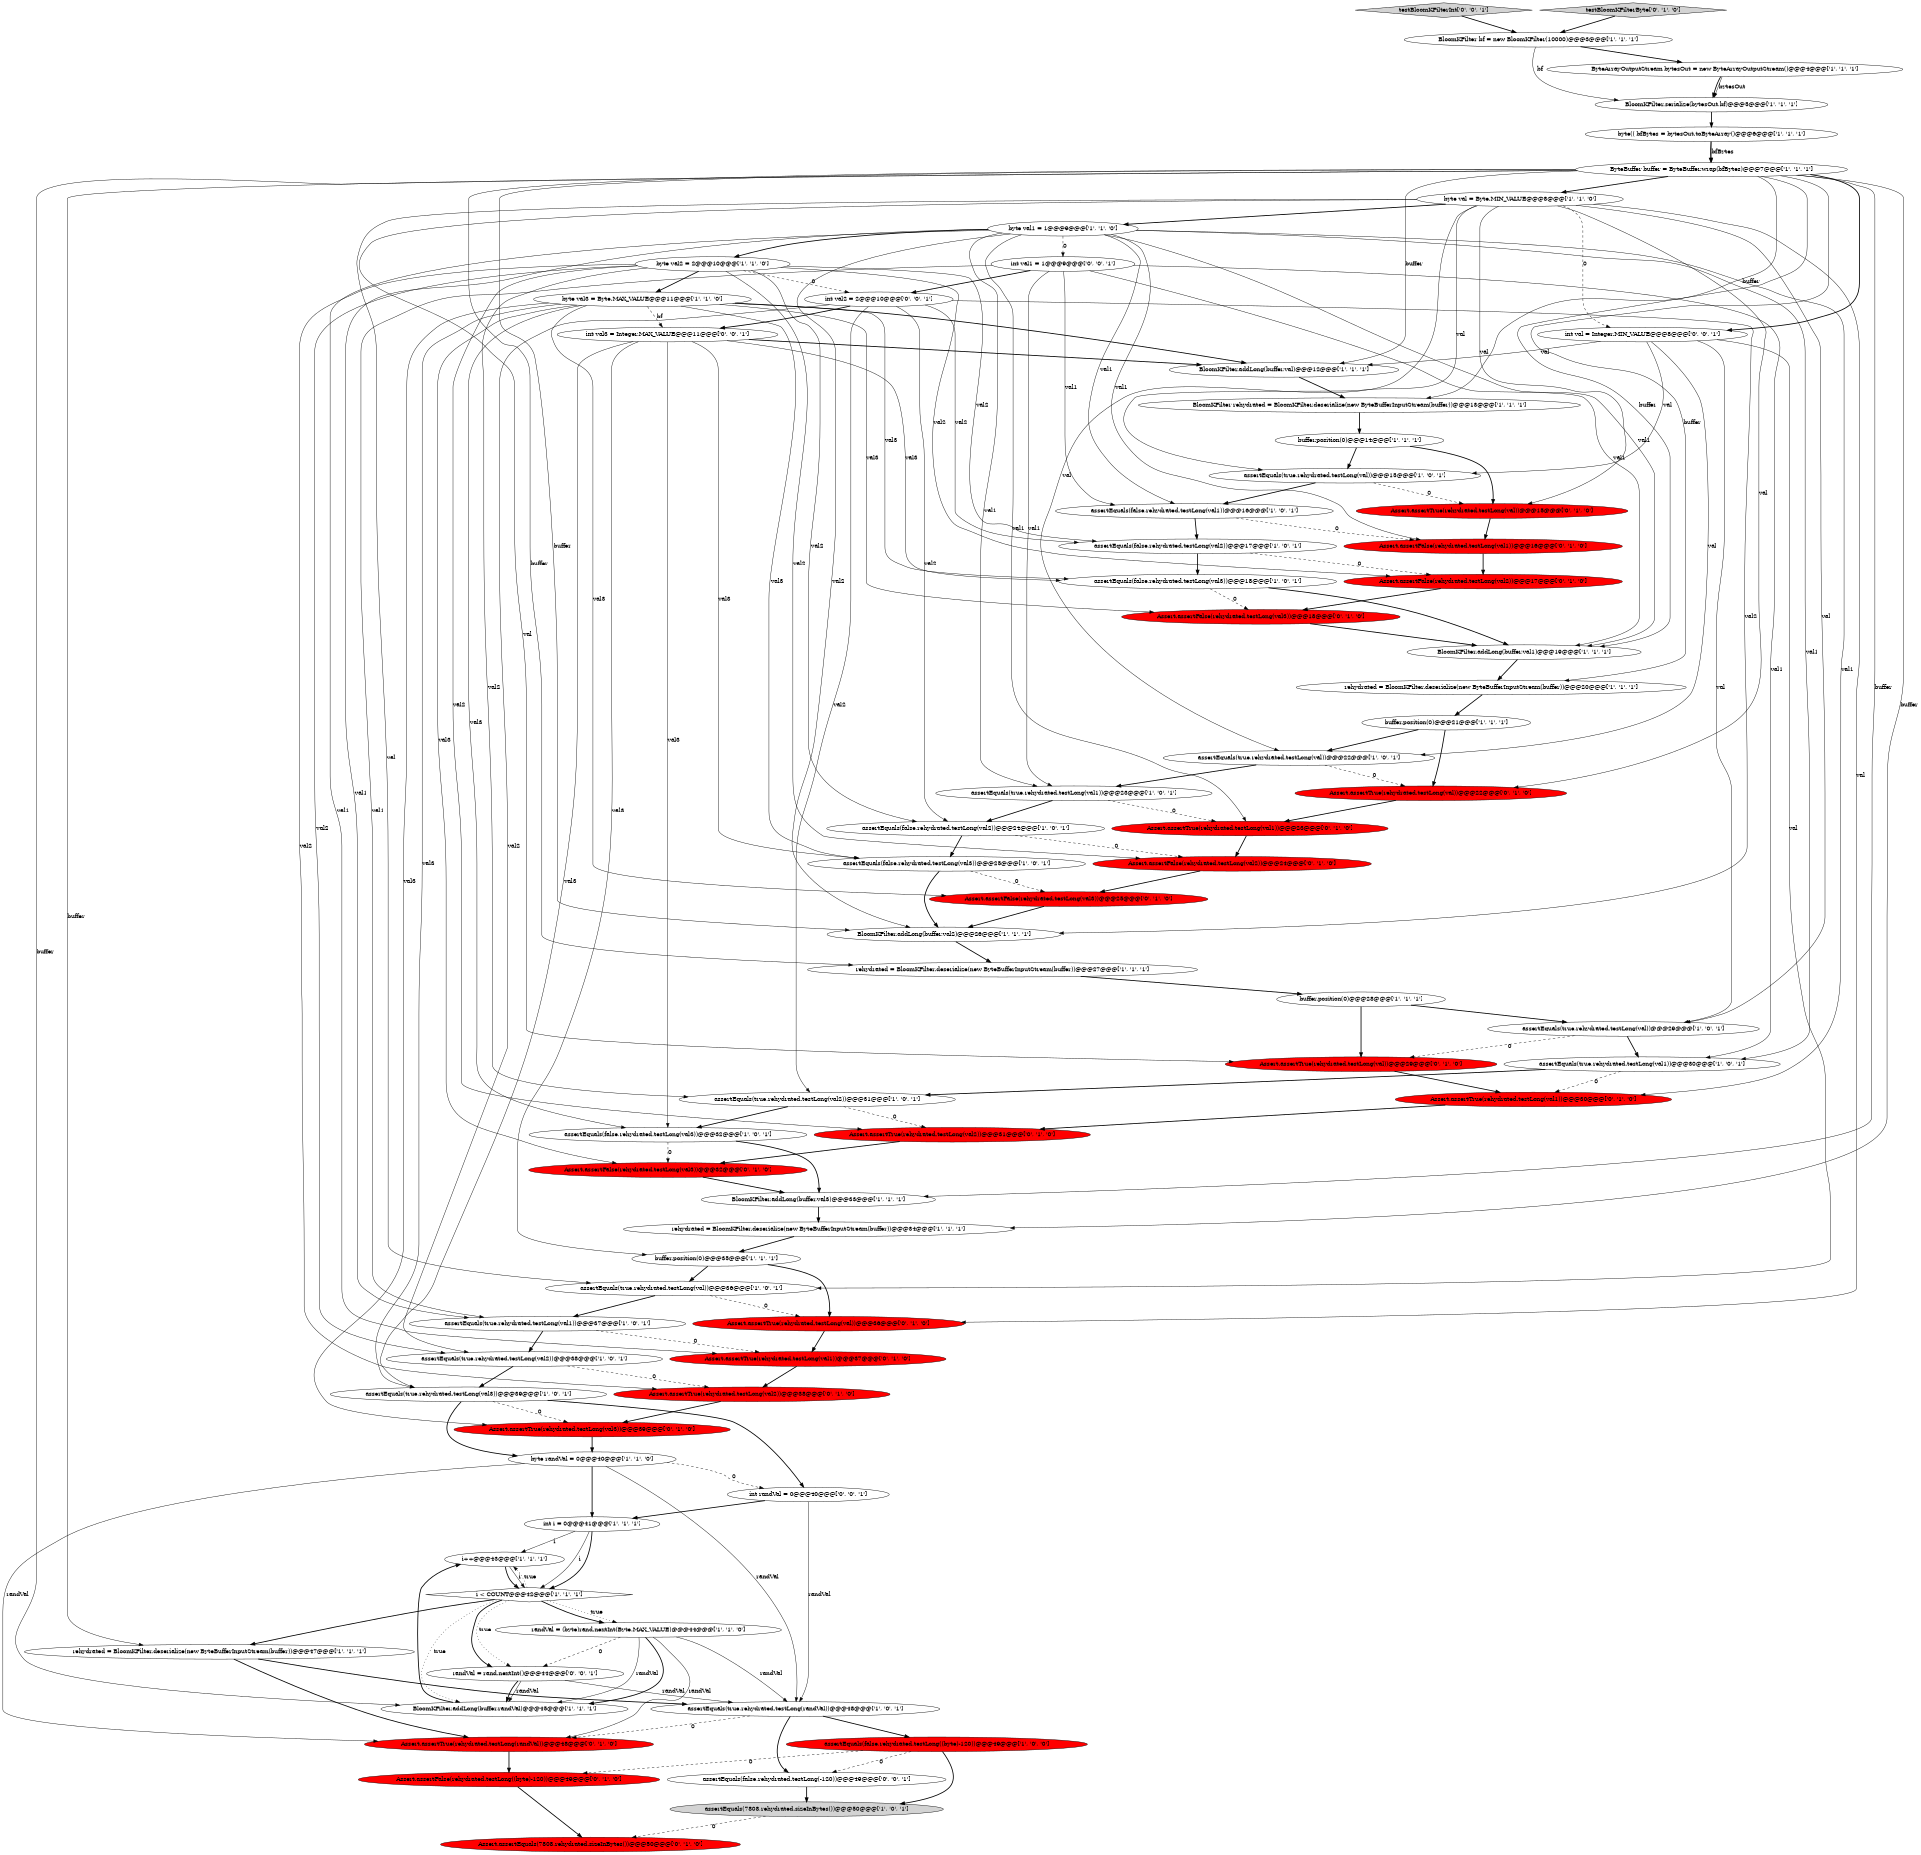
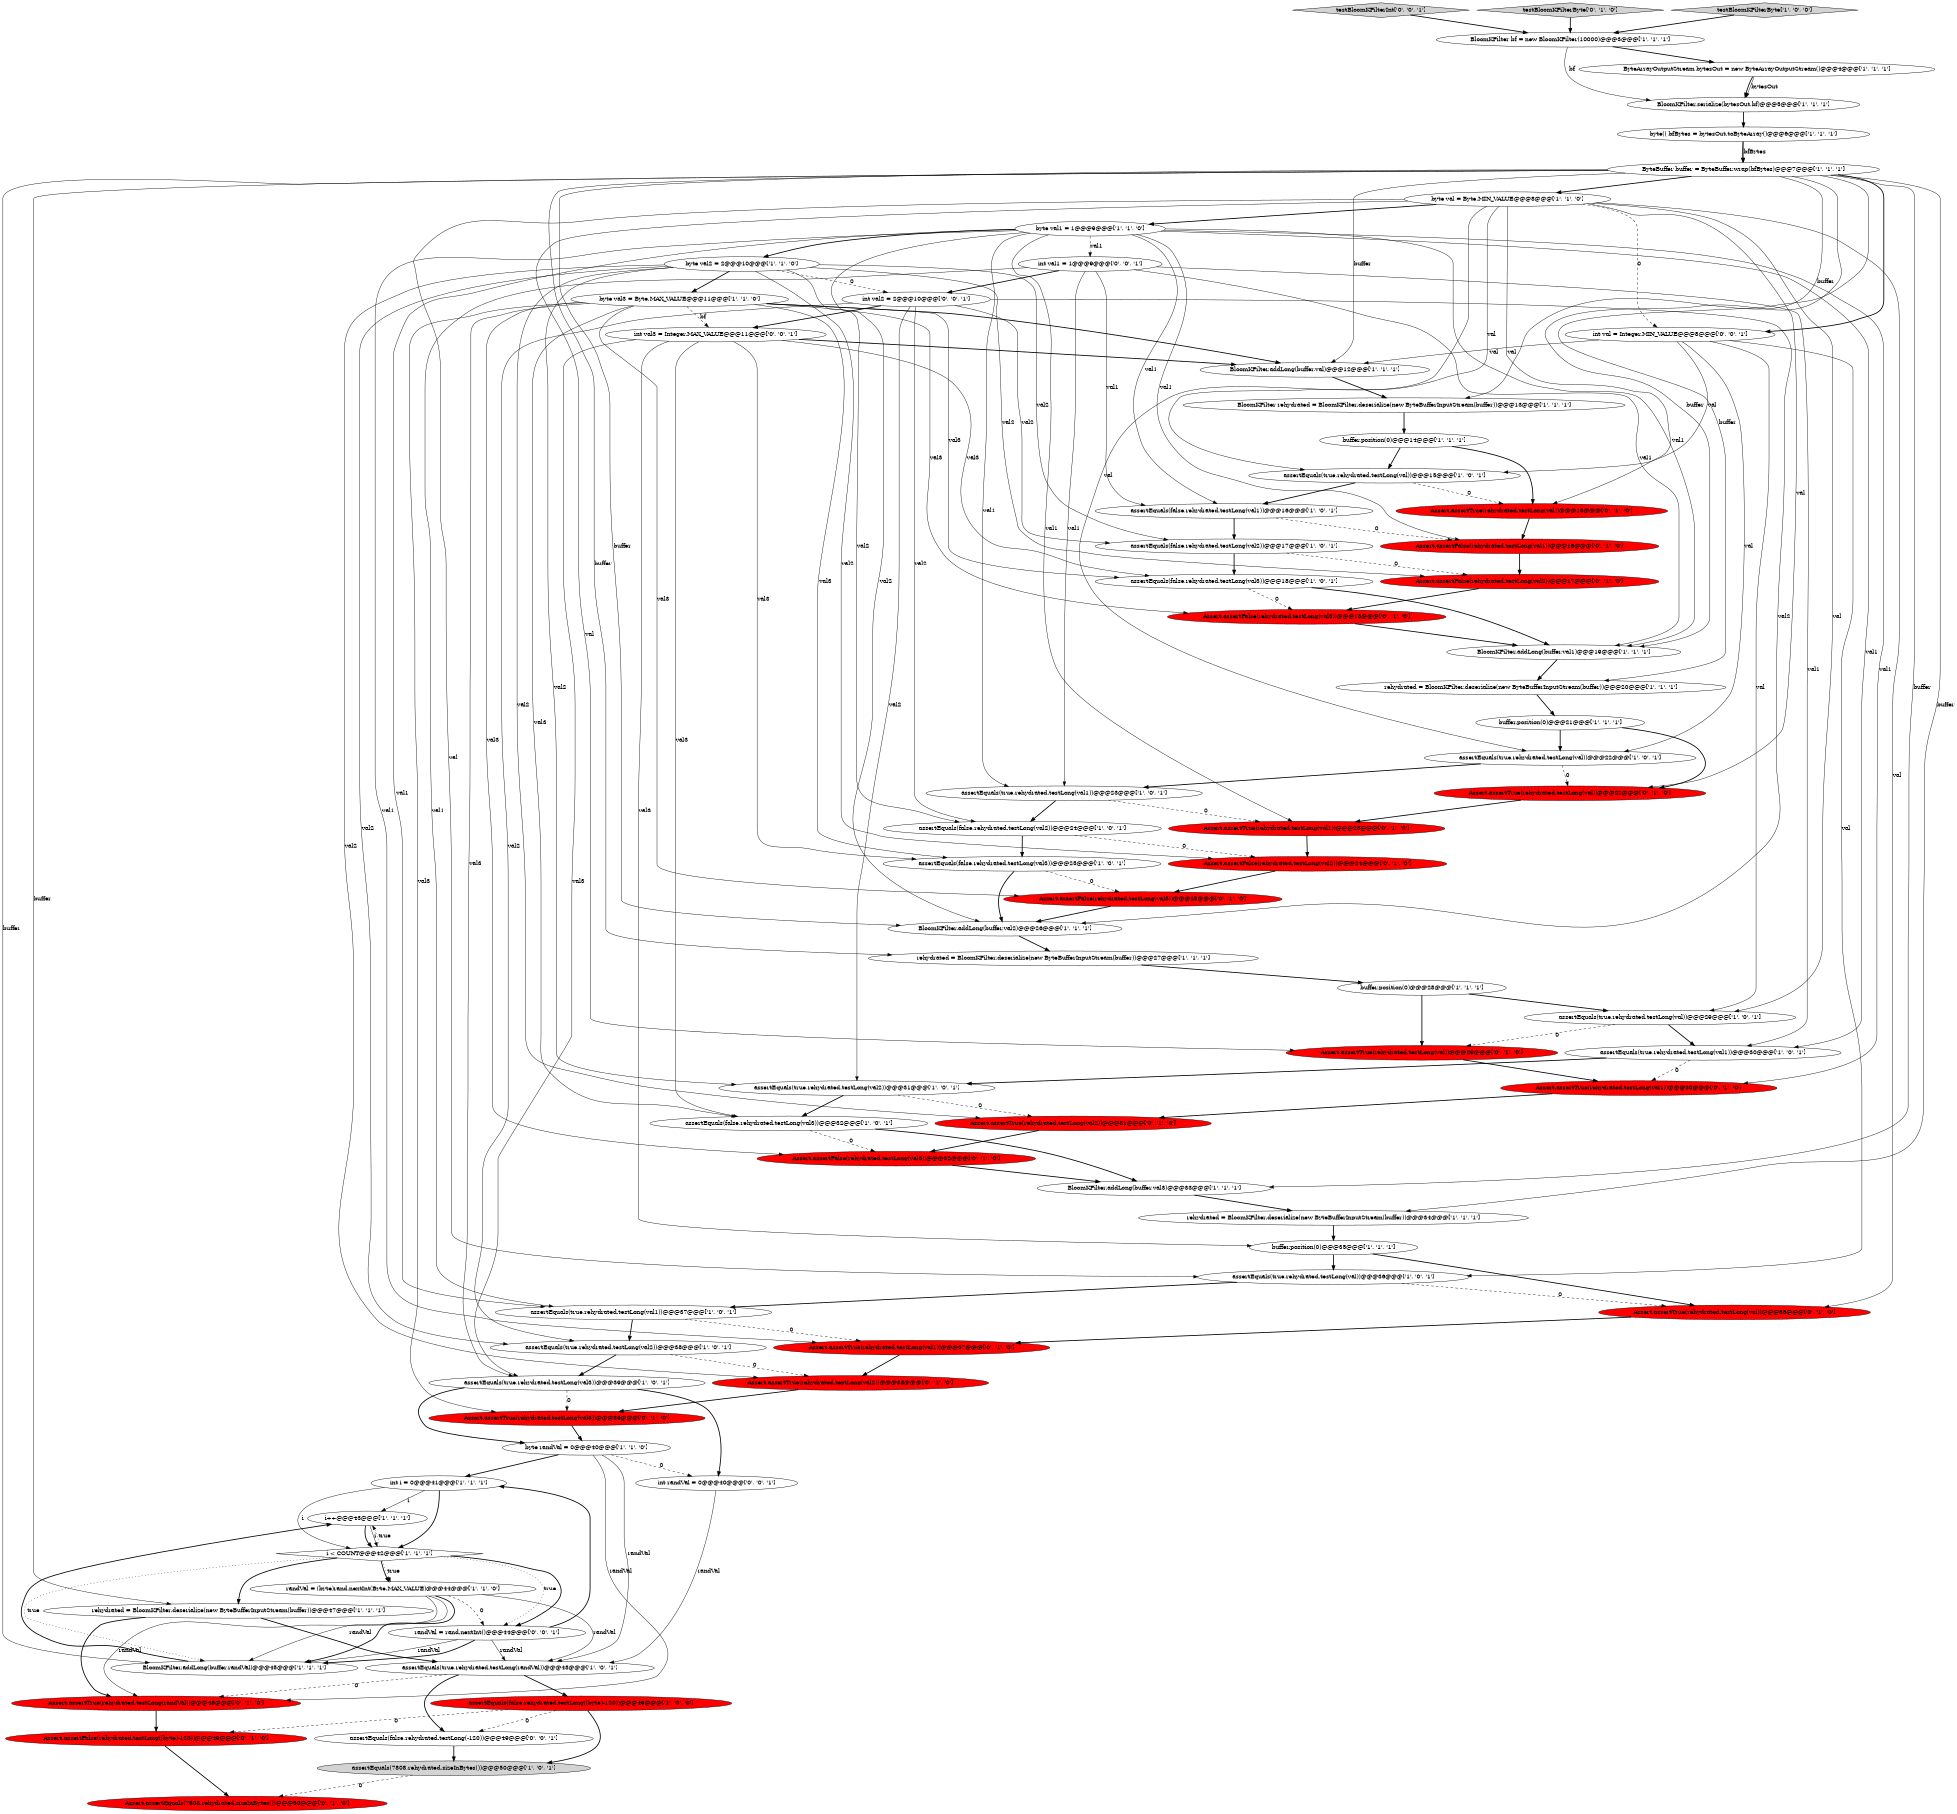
node "testBloomKFilterByte['1', '0', '0']": added
edge "byte val1 = 1@@@9@@@['1', '1', '0']" -> "int val1 = 1@@@9@@@['0', '0', '1']": label "0" -> "val1"
edge "int randVal = 0@@@40@@@['0', '0', '1']" -> "int i = 0@@@41@@@['1', '1', '1']": now "randVal = rand.nextInt()@@@44@@@['0', '0', '1']" -> "int i = 0@@@41@@@['1', '1', '1']"
